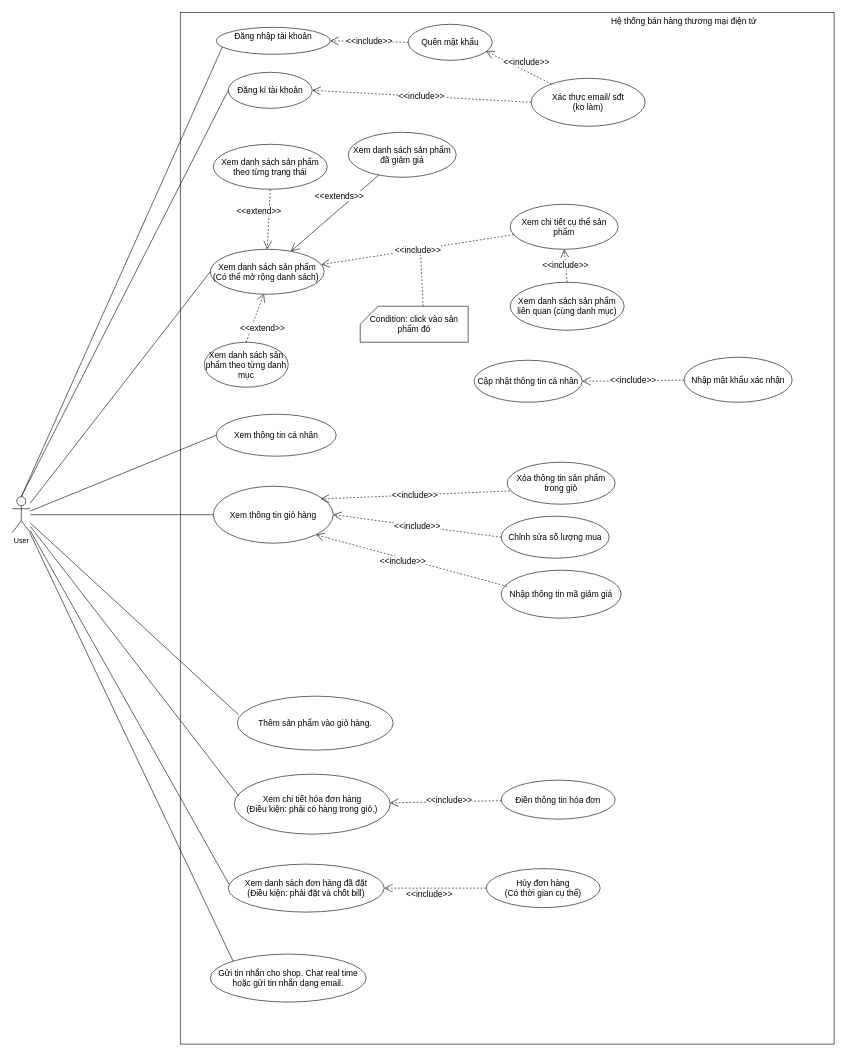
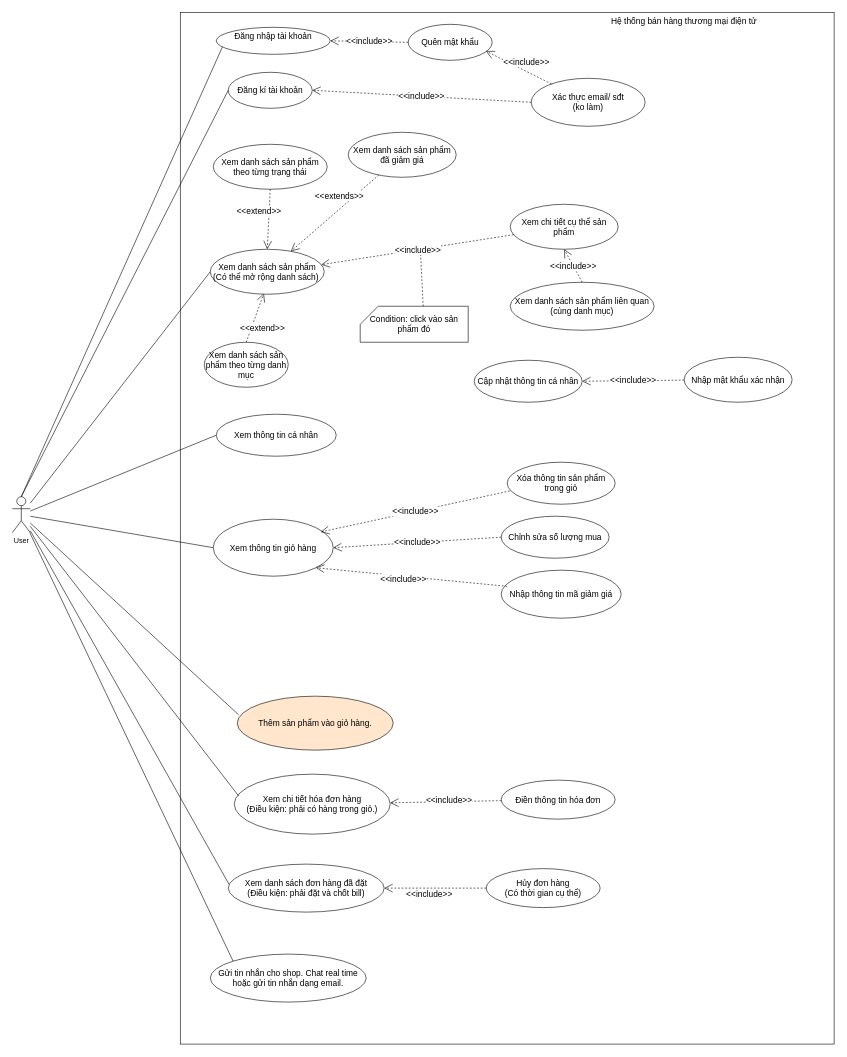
edge "Xem danh sách sản phẩm đã giảm giá" -> "Xem danh sách sản phẩm (Có thể mở rộng danh sách)": style solid -> dashed
node "Xem danh sách sản phẩm liên quan (cùng danh mục)": size 114x48 -> 144x48
node "Xem thông tin giỏ hàng": moved (273, 515) -> (273, 548)
node "Thêm sản phẩm vào giỏ hàng.": fillcolor #ffffff -> #ffe6cc
